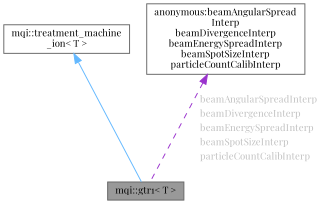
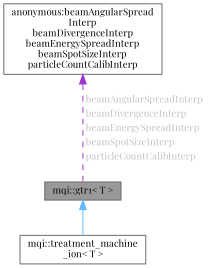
edge "mqi::gtr1< T >" -> "mqi::treatment_machine _ion< T >": reversed
